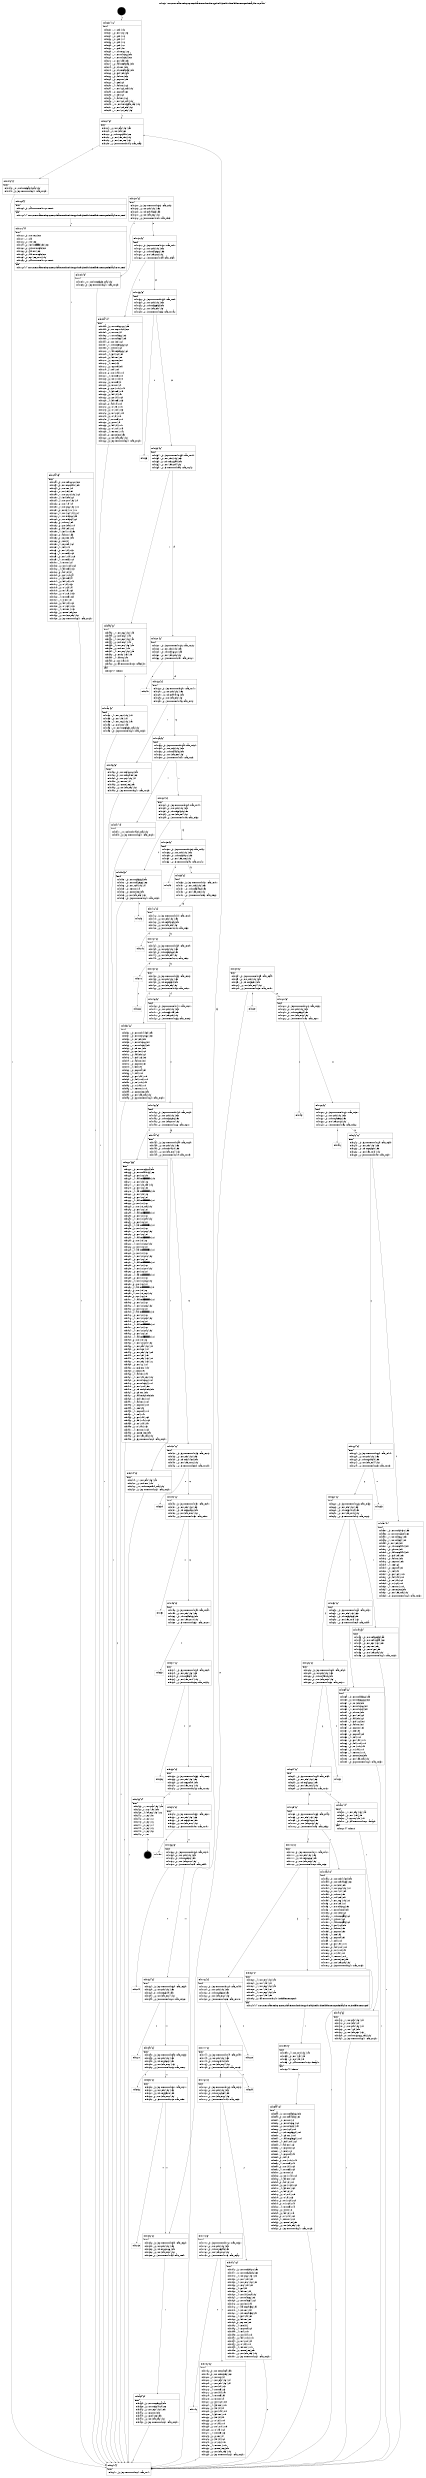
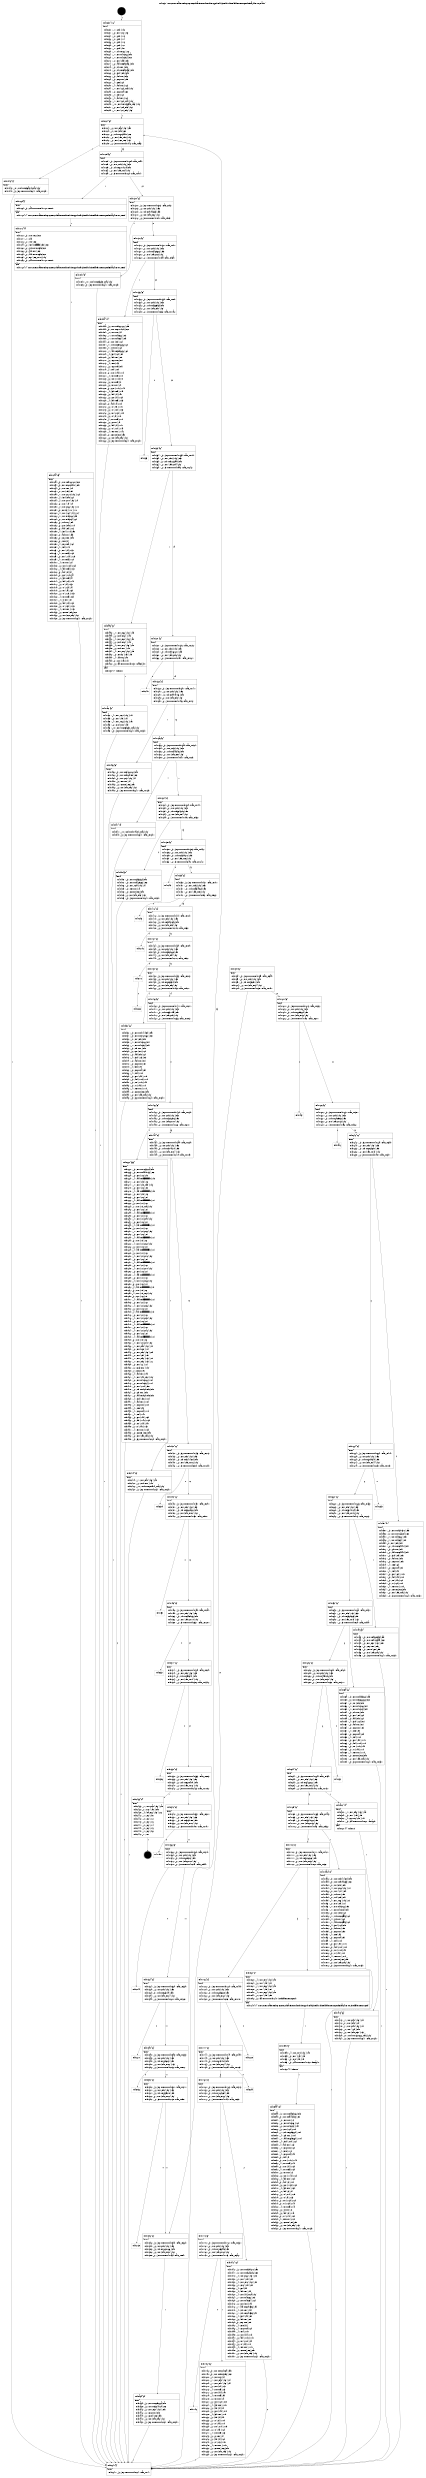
node "0x4012e4 [28]": added
edge "0x401bbc [30]" -> "0x4020b3": now "0x4013fc [28]" -> "0x4020b3"
node "0x4023e7": removed
edge "0x401680 [28]" -> "0x4016b8 [28]": now "0x40169c [28]" -> "0x4016b8 [28]"
edge "0x4014f8 [28]" -> "0x401514 [28]": added, label "12"
